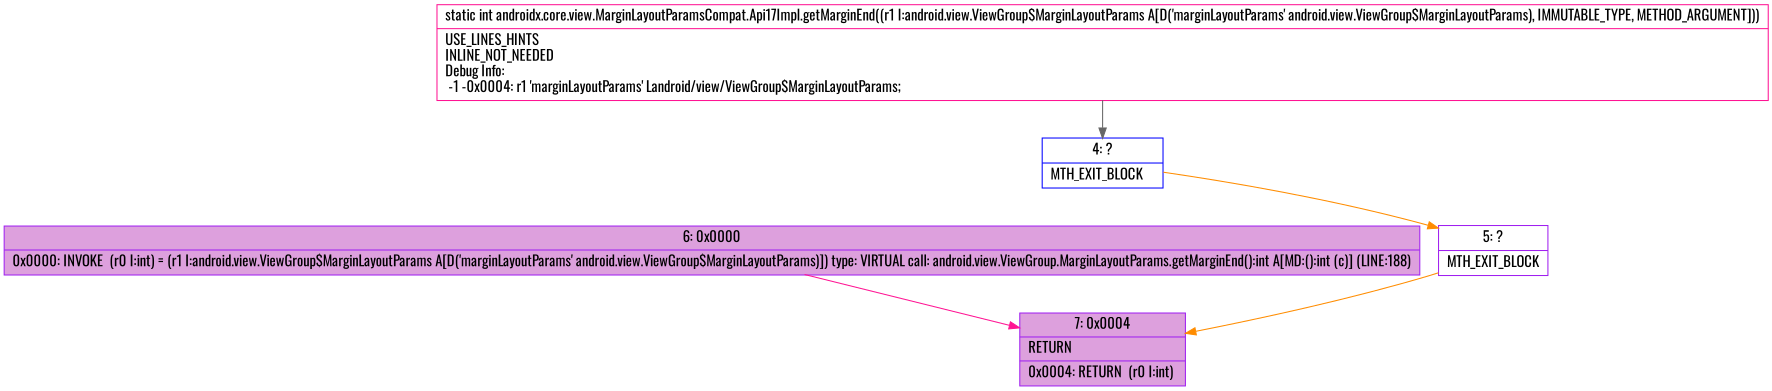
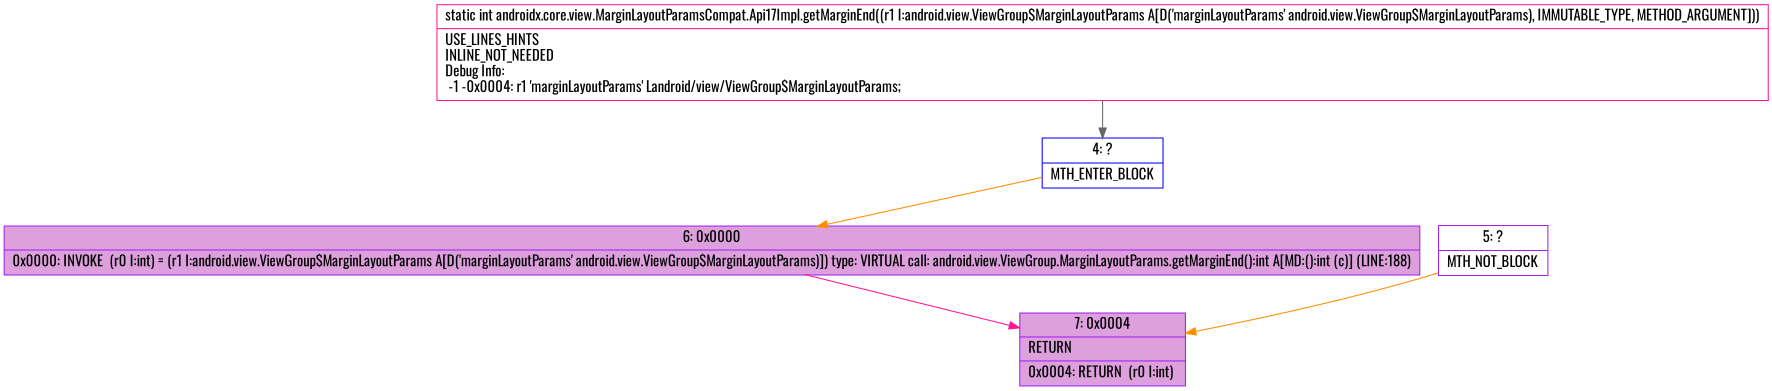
node "4: ?": text "MTH_EXIT_BLOCK" -> "MTH_ENTER_BLOCK"
edge "4: ?" -> "5: ?": now "4: ?" -> "6: 0x0000"
node "5: ?": text "MTH_EXIT_BLOCK" -> "MTH_NOT_BLOCK"
